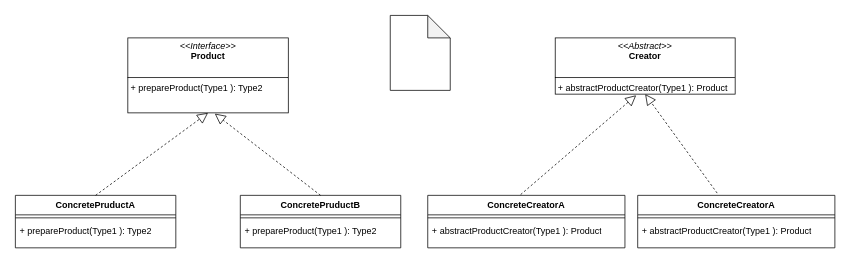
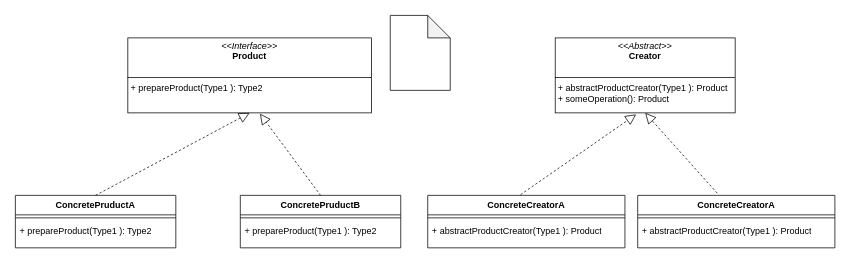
node "<<Abstract>> Creator + abstractProductCreator(Type1 ): Product + someOperation(): Product": size 180x56 -> 180x75
node "<<Interface>> Product + prepareProduct(Type1 ): Type2": size 161x75 -> 244x75
